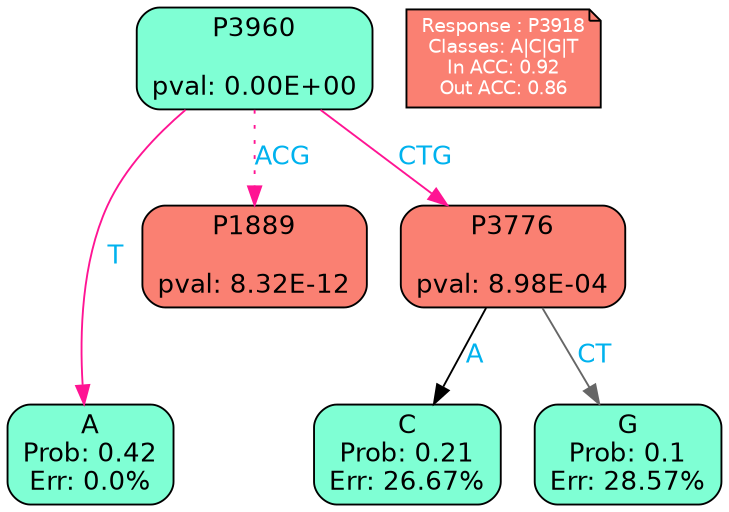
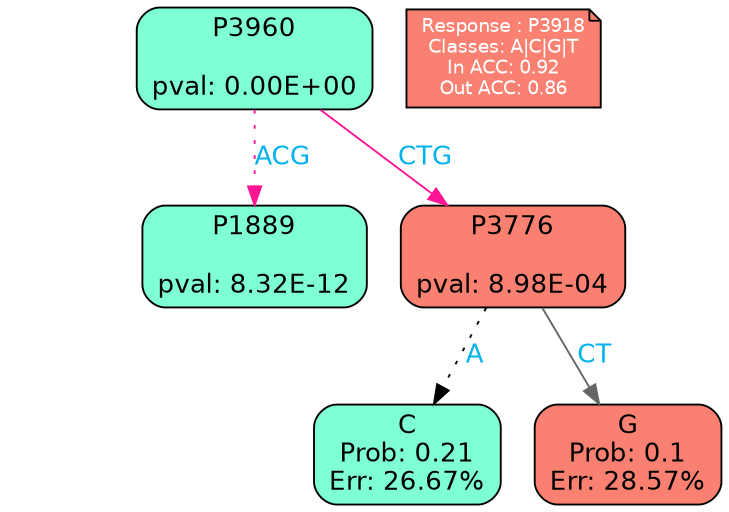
node "P1889 pval: 8.32E-12": fillcolor salmon -> aquamarine
edge "P3776 pval: 8.98E-04" -> "C Prob: 0.21 Err: 26.67%": style solid -> dotted
node "A Prob: 0.42 Err: 0.0%": removed
node "G Prob: 0.1 Err: 28.57%": fillcolor aquamarine -> salmon
